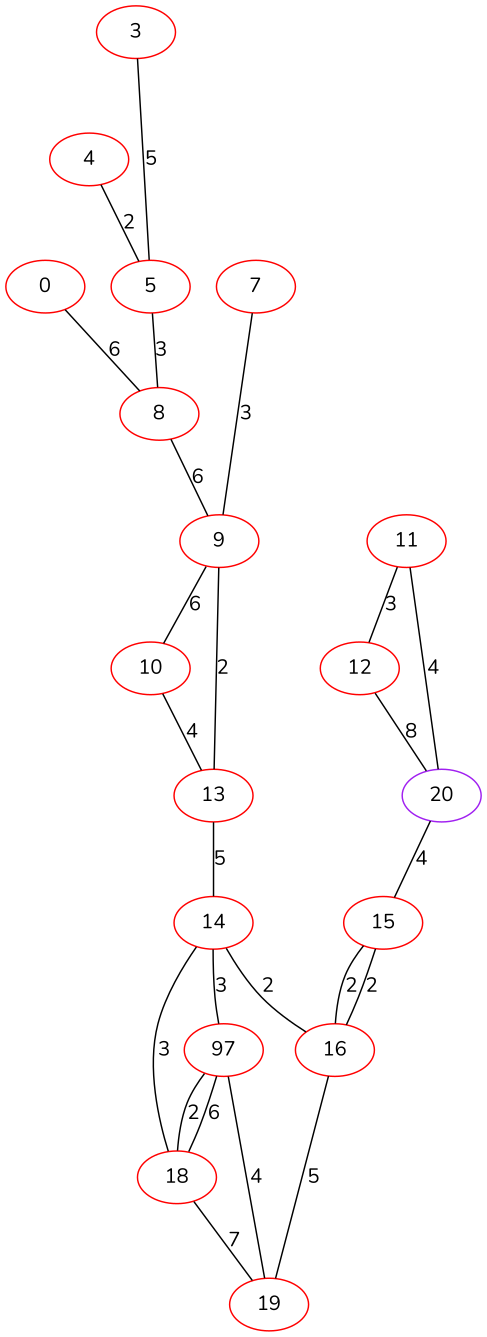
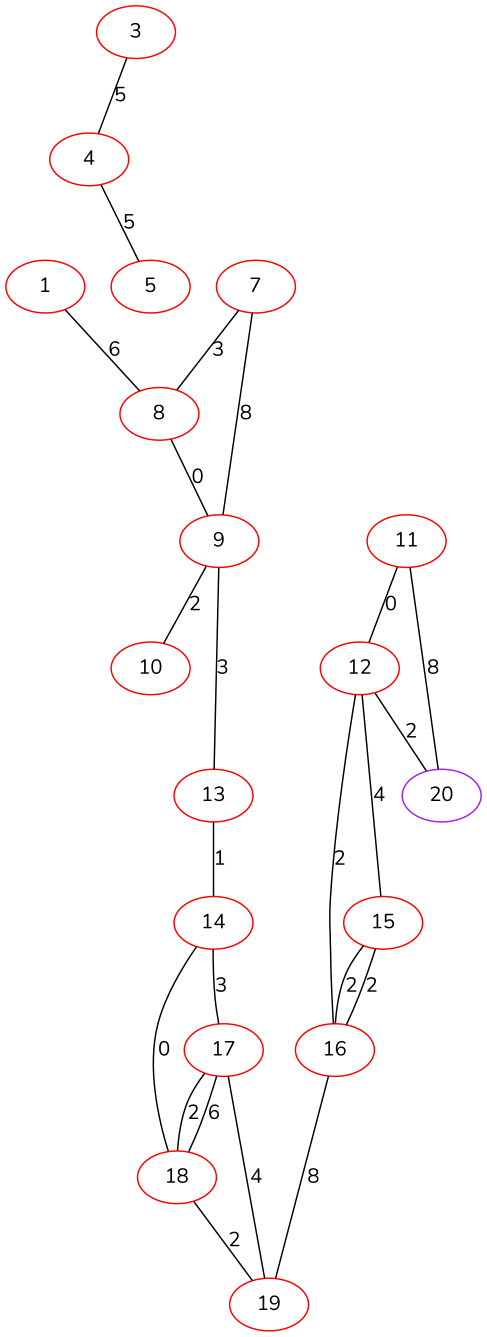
edge "3" -- "5": now "3" -- "4"
edge "4" -- "5": label "2" -> "5"
node "0": label "0" -> "1"
edge "5" -- "8": now "7" -- "8"
edge "7" -- "9": label "3" -> "8"
edge "8" -- "9": label "6" -> "0"
edge "9" -- "10": label "6" -> "2"
edge "11" -- "12": label "3" -> "0"
edge "9" -- "13": label "2" -> "3"
edge "11" -- "20": label "4" -> "8"
edge "10" -- "13": removed, label "4"
edge "12" -- "20": label "8" -> "2"
edge "13" -- "14": label "5" -> "1"
edge "20" -- "15": now "12" -- "15"
edge "14" -- "16": now "12" -- "16"
edge "14" -- "18": label "3" -> "0"
node "97": label "97" -> "17"
edge "16" -- "19": label "5" -> "8"
edge "18" -- "19": label "7" -> "2"
